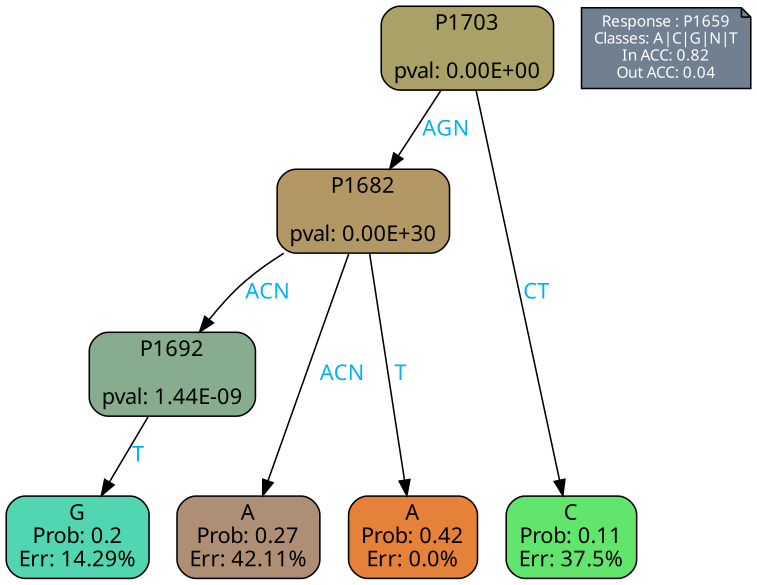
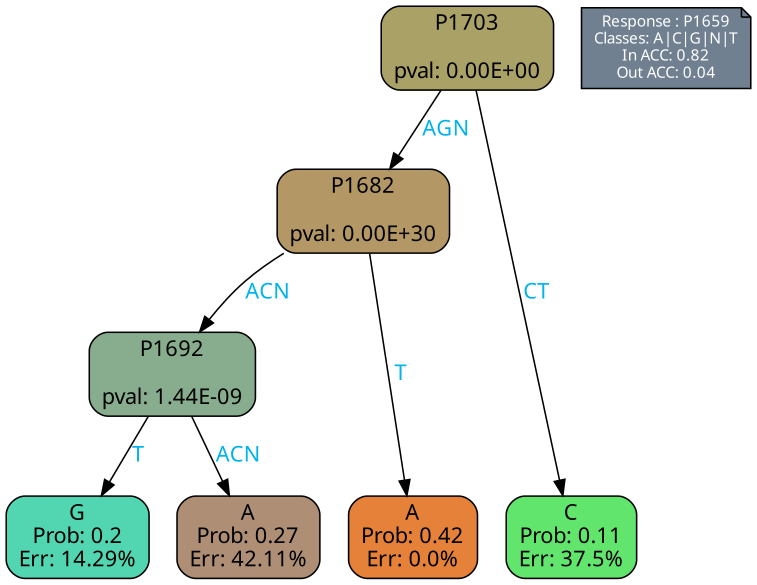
edge "P1682 pval: 0.00E+30" -> "A Prob: 0.27 Err: 42.11%": now "P1692 pval: 1.44E-09" -> "A Prob: 0.27 Err: 42.11%"
